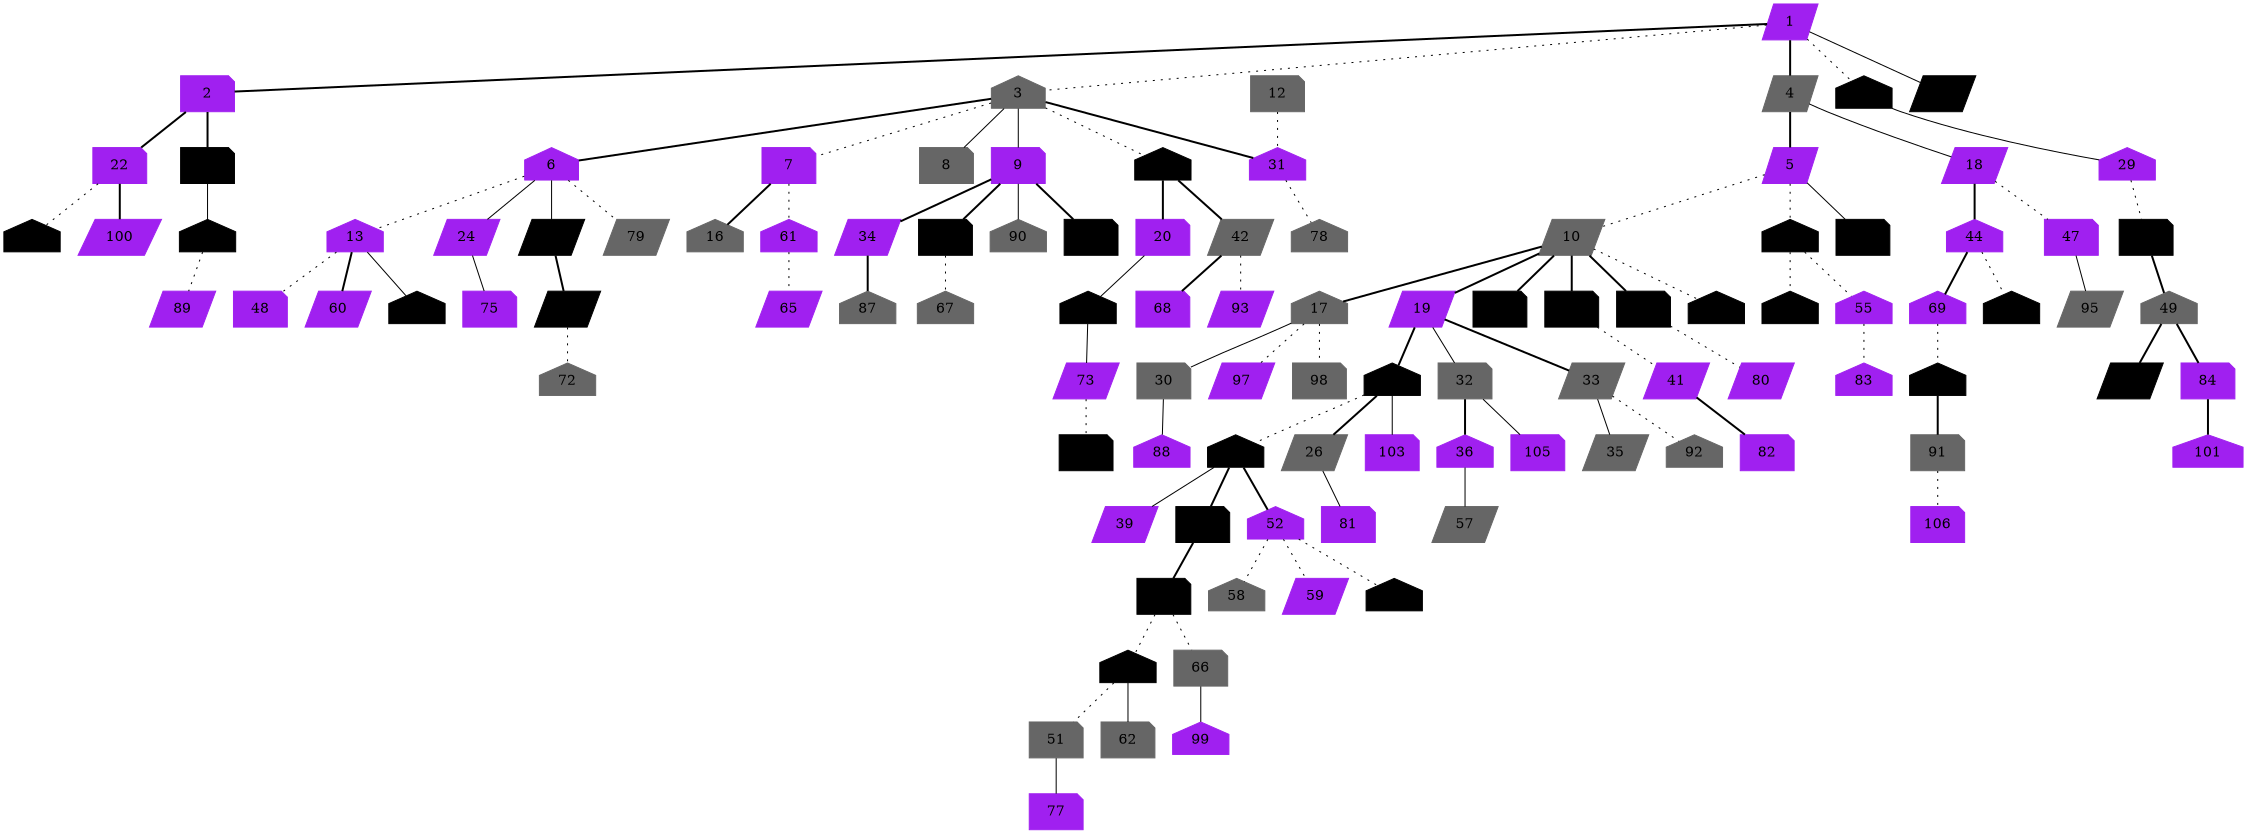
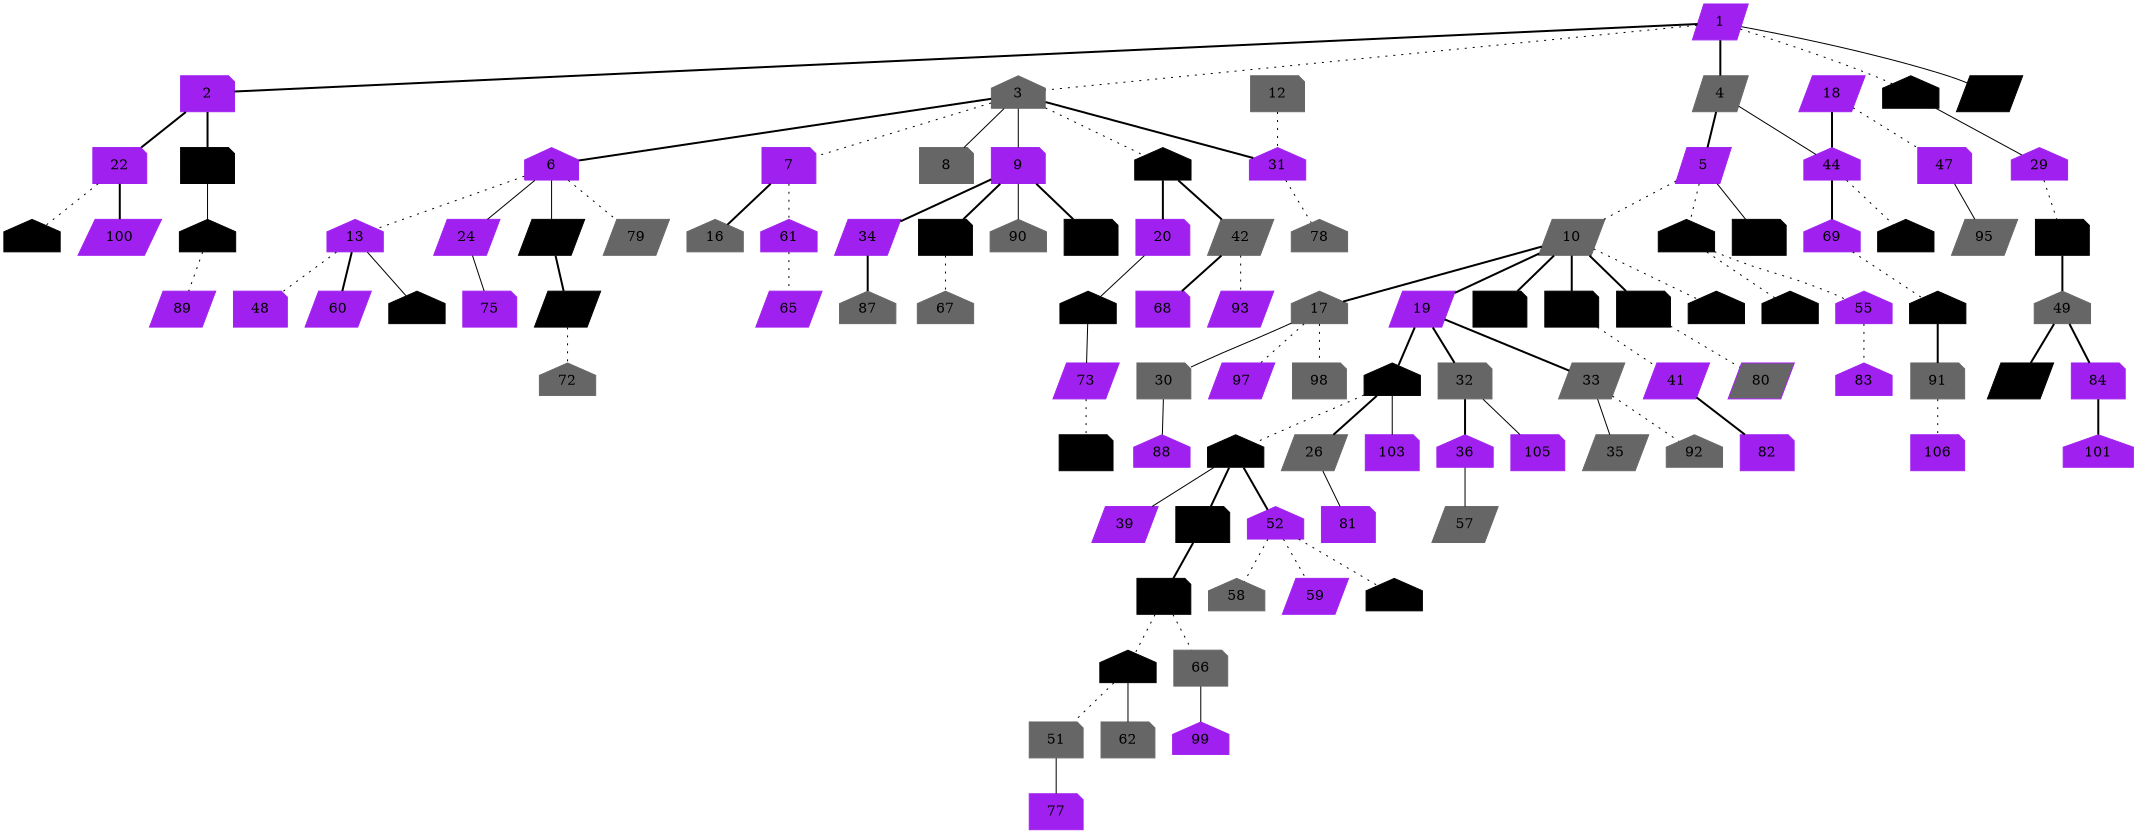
edge "4" -- "18": now "4" -- "44"
edge "19" -- "32": style solid -> bold
node "80": fillcolor purple -> gray40
